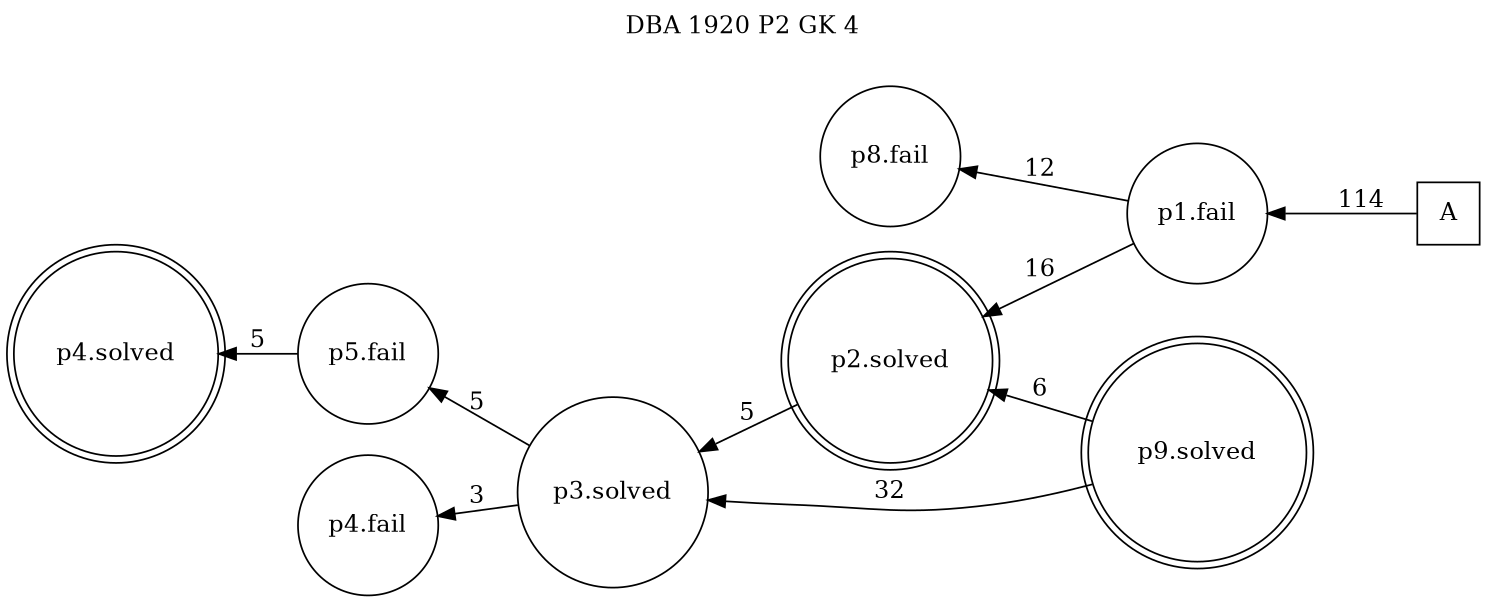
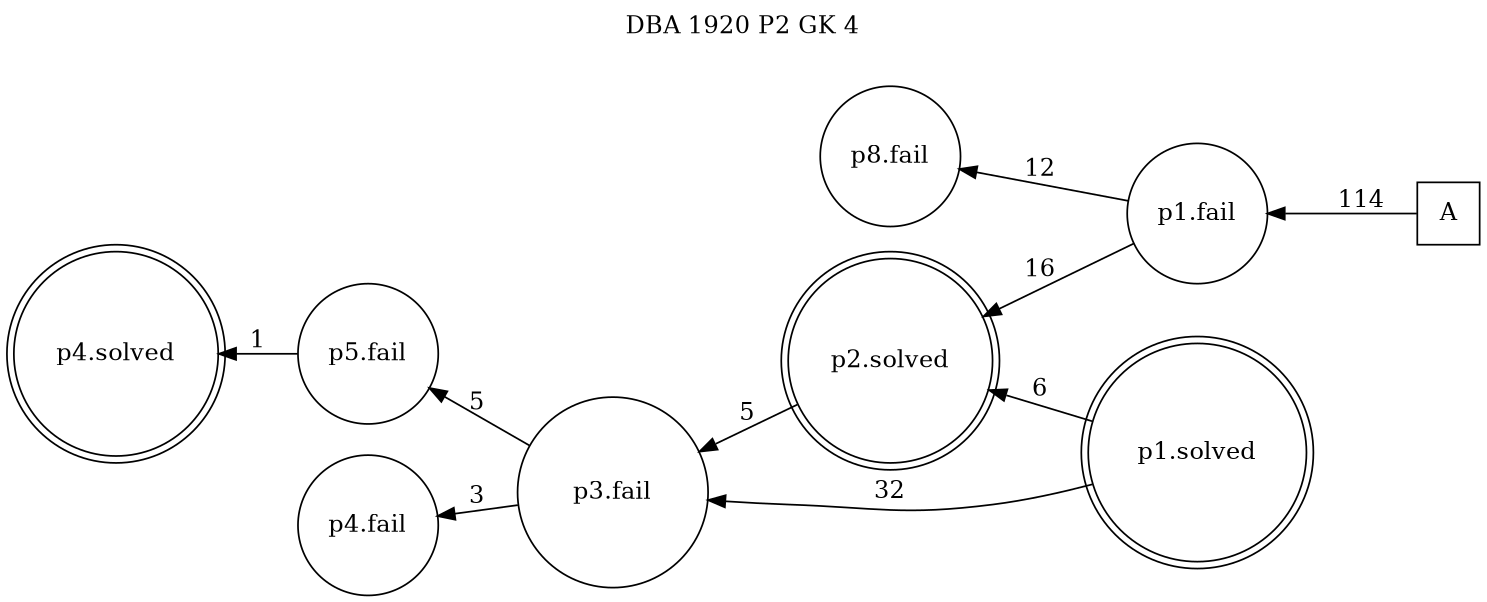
edge "p5.fail" -> "p4.solved": label "5" -> "1"
node "p9.solved": label "p9.solved" -> "p1.solved"
node "p3.solved": label "p3.solved" -> "p3.fail"
